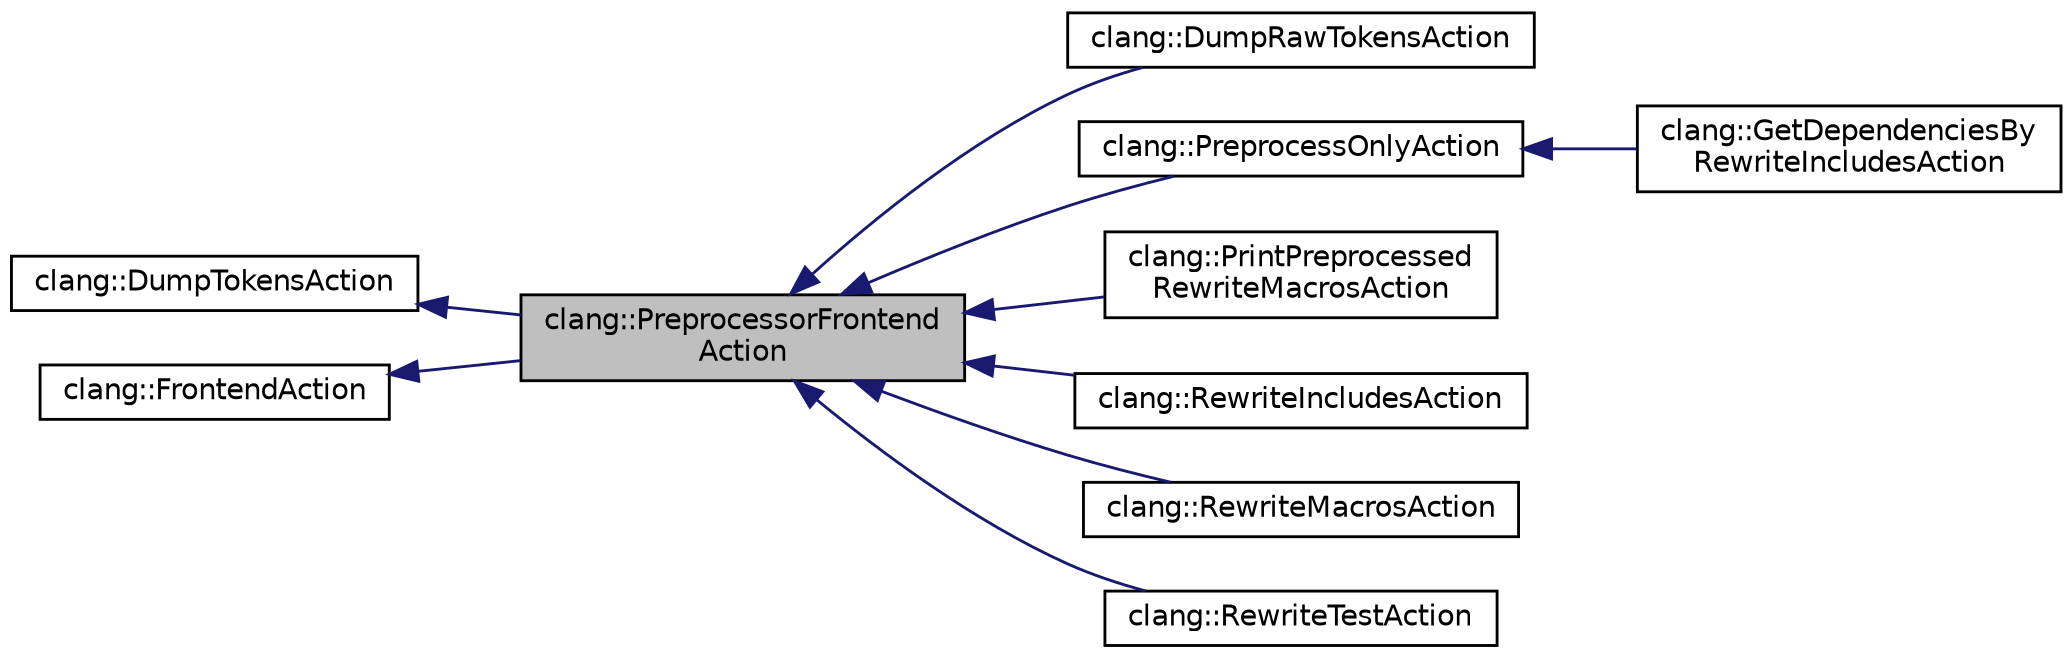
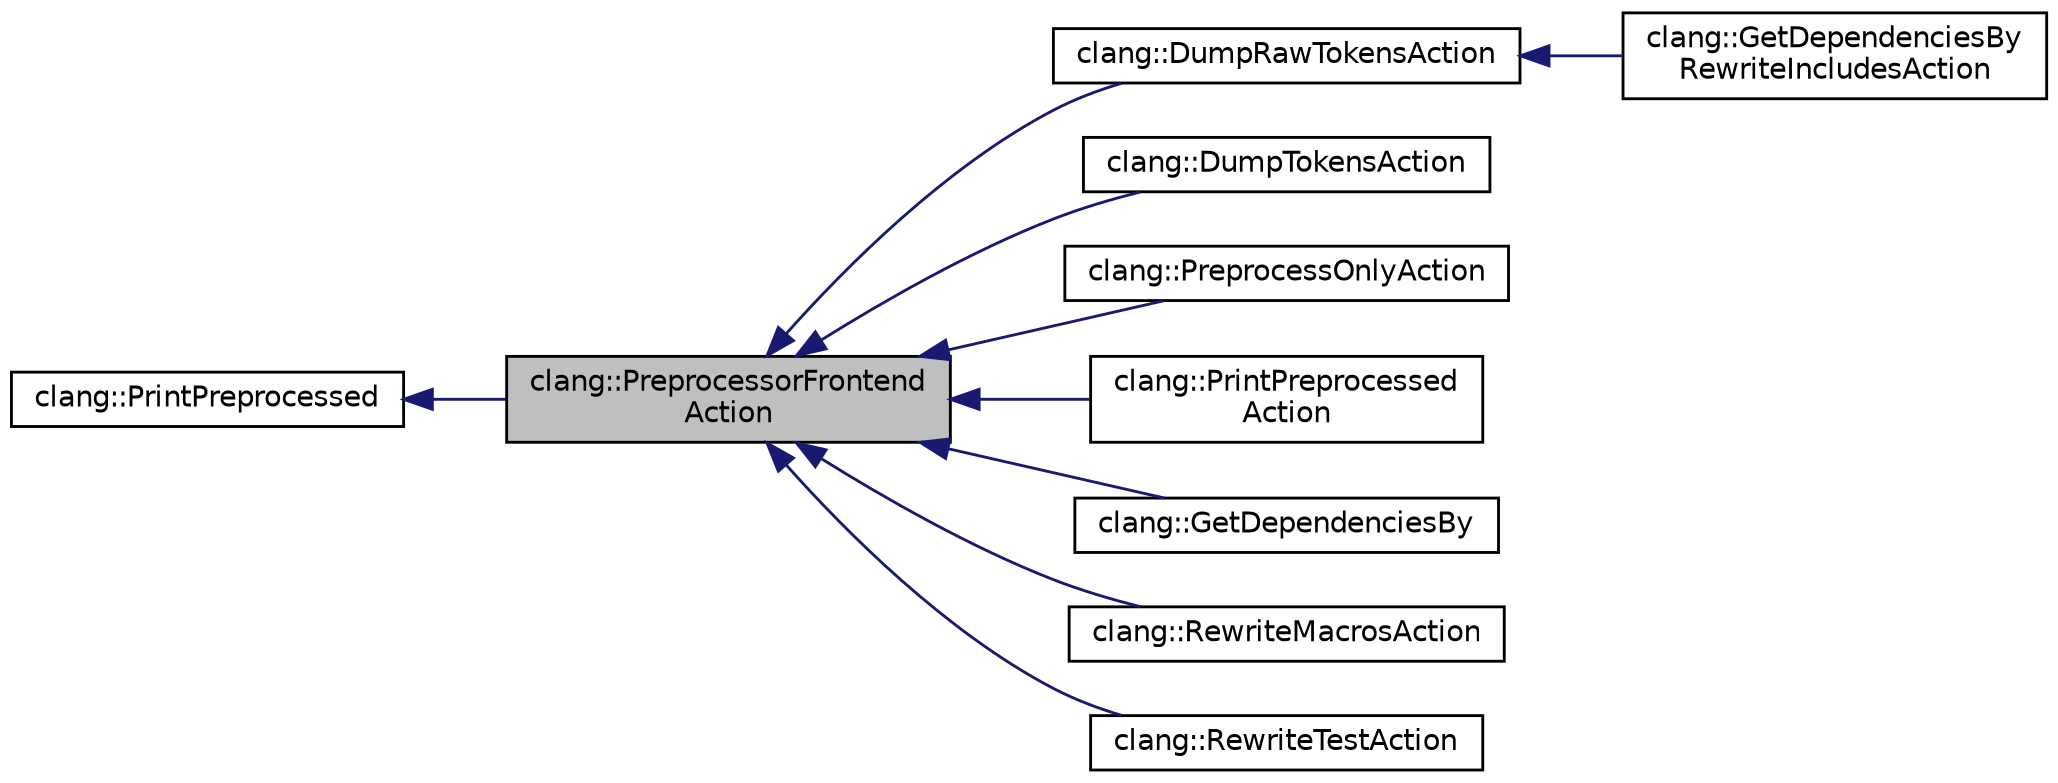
edge "clang::GetDependenciesBy RewriteIncludesAction" -> "clang::PreprocessOnlyAction": now "clang::GetDependenciesBy RewriteIncludesAction" -> "clang::DumpRawTokensAction"
node "clang::PrintPreprocessed RewriteMacrosAction": label "clang::PrintPreprocessed RewriteMacrosAction" -> "clang::PrintPreprocessed Action"
edge "clang::PreprocessorFrontend Action" -> "clang::DumpTokensAction": reversed
node "clang::FrontendAction": label "clang::FrontendAction" -> "clang::PrintPreprocessed"
node "clang::RewriteIncludesAction": label "clang::RewriteIncludesAction" -> "clang::GetDependenciesBy"
